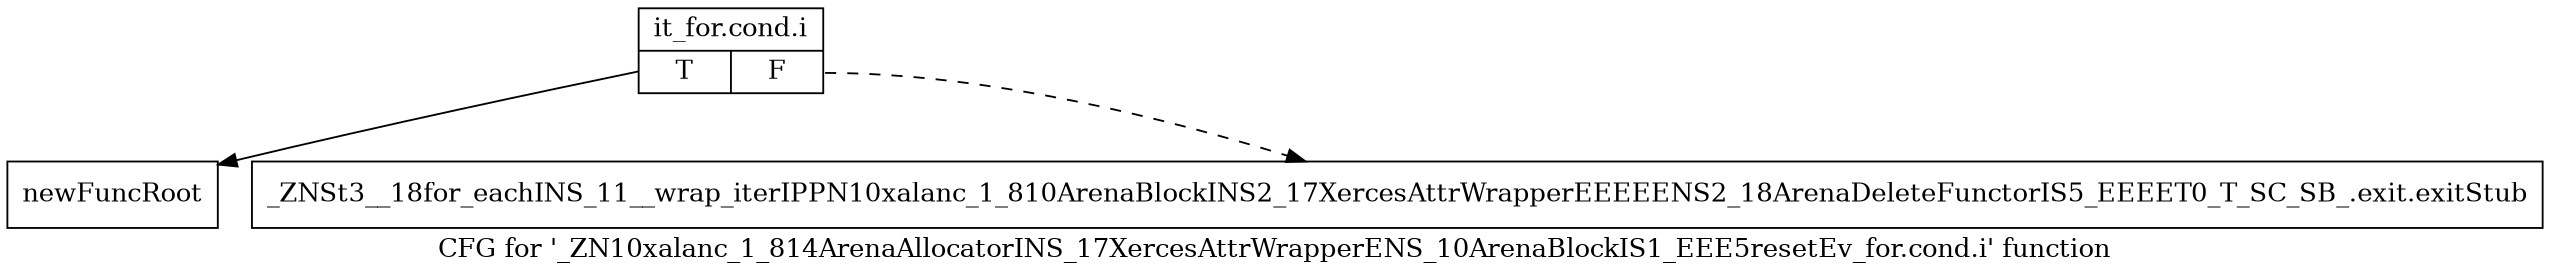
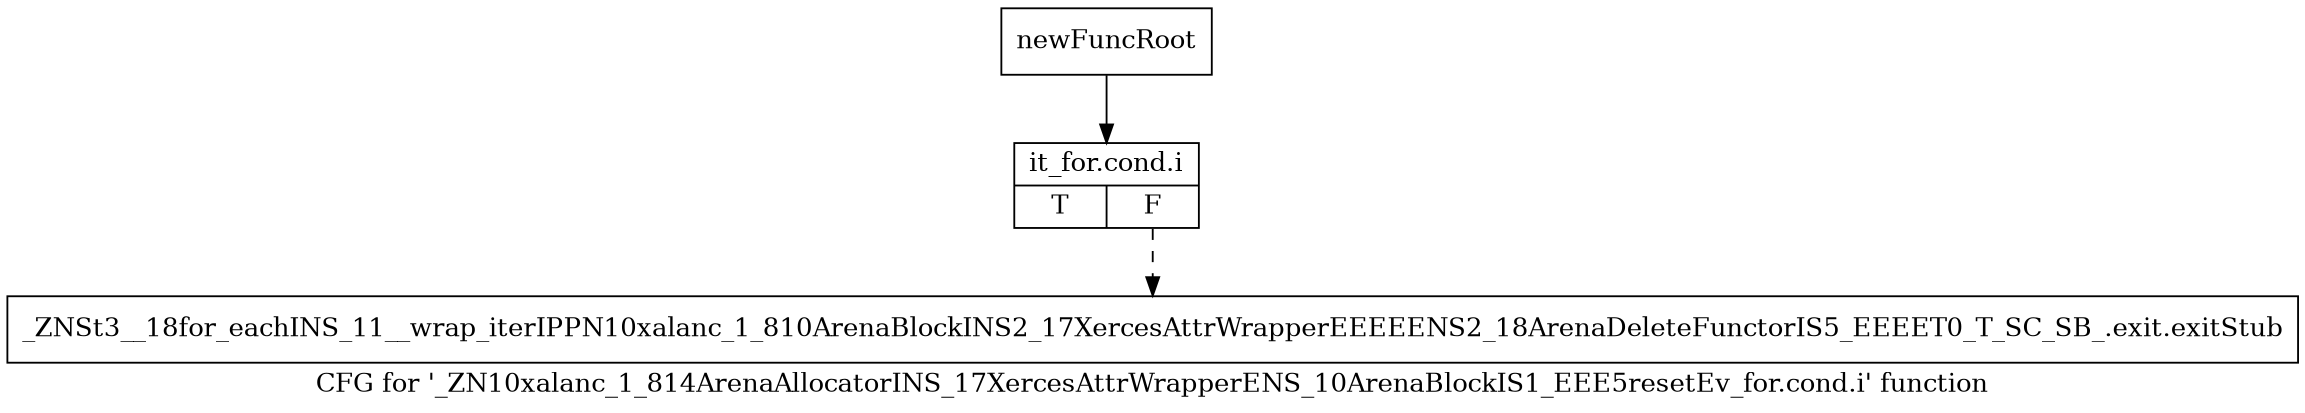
edge "it_for.cond.i" -> "newFuncRoot": reversed
